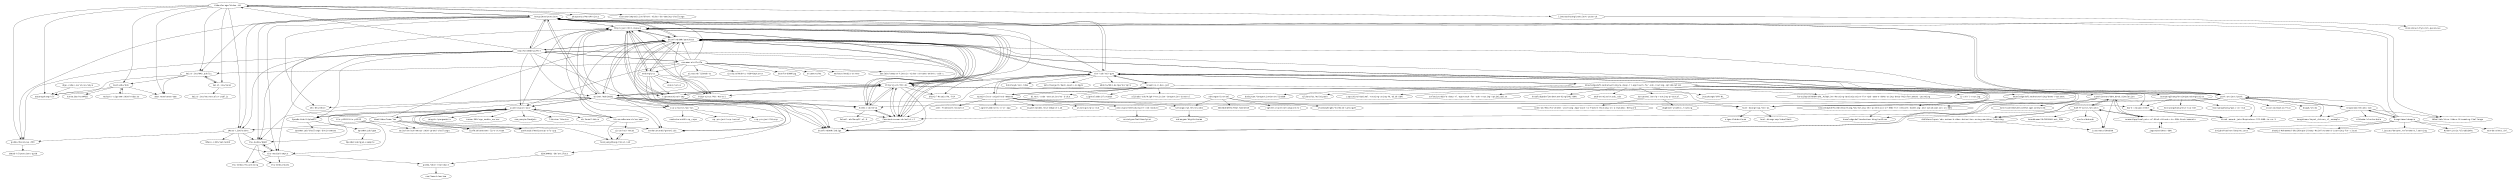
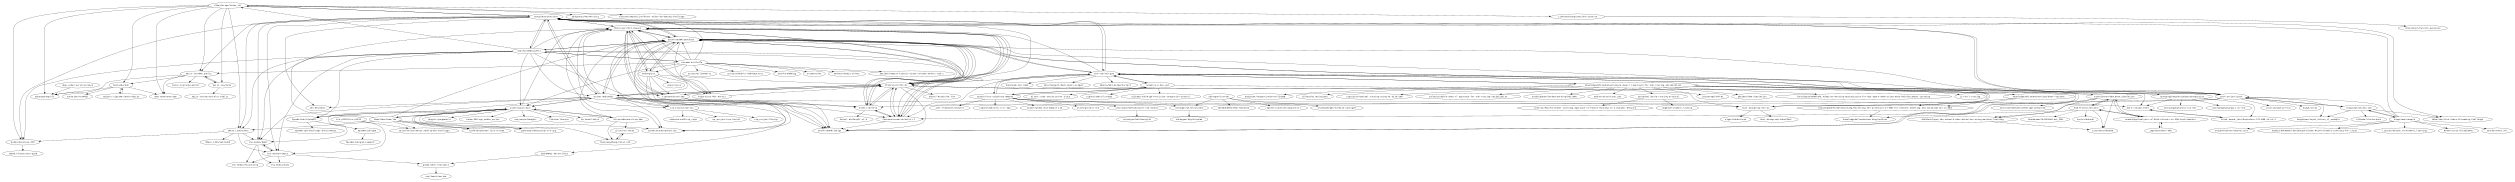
edge "tkn-tub/ns3-gym" -> "Sharif-Rezaie/RL-TCP": removed
node "kaist-ina/nemo_public": added
edge "PCCproject/PCC-RL" -> "PCCproject/PCC-Kernel": reversed
node "qhb1001/SDN-Simulation": added
